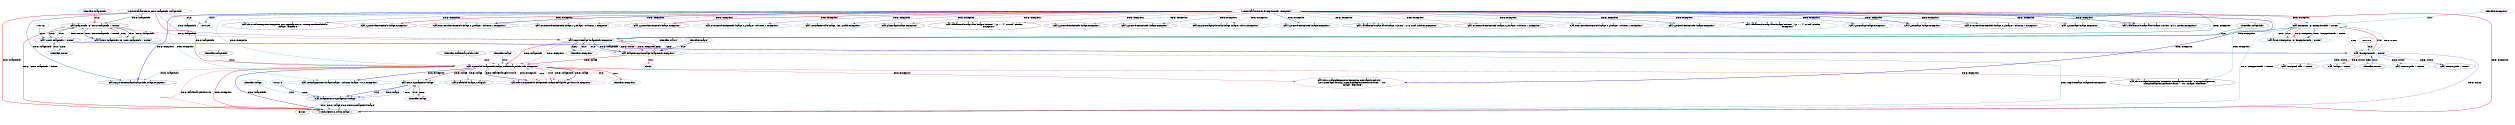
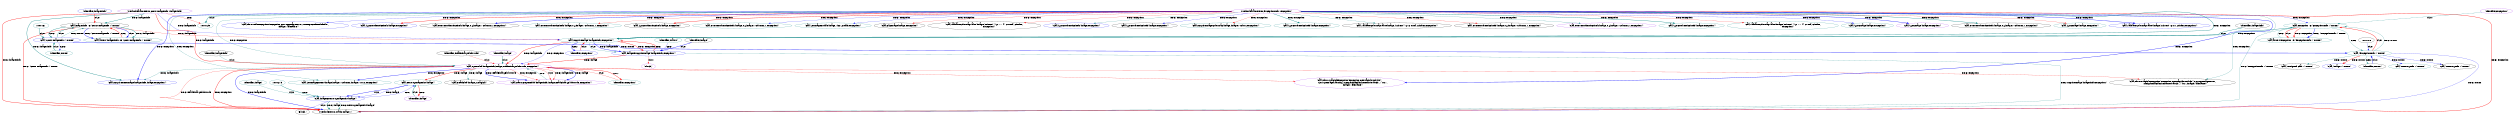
edge "(MethodParameterIn,const ImageInfo *image_info)" -> "1000129": label "AST: " -> "CFG: "
